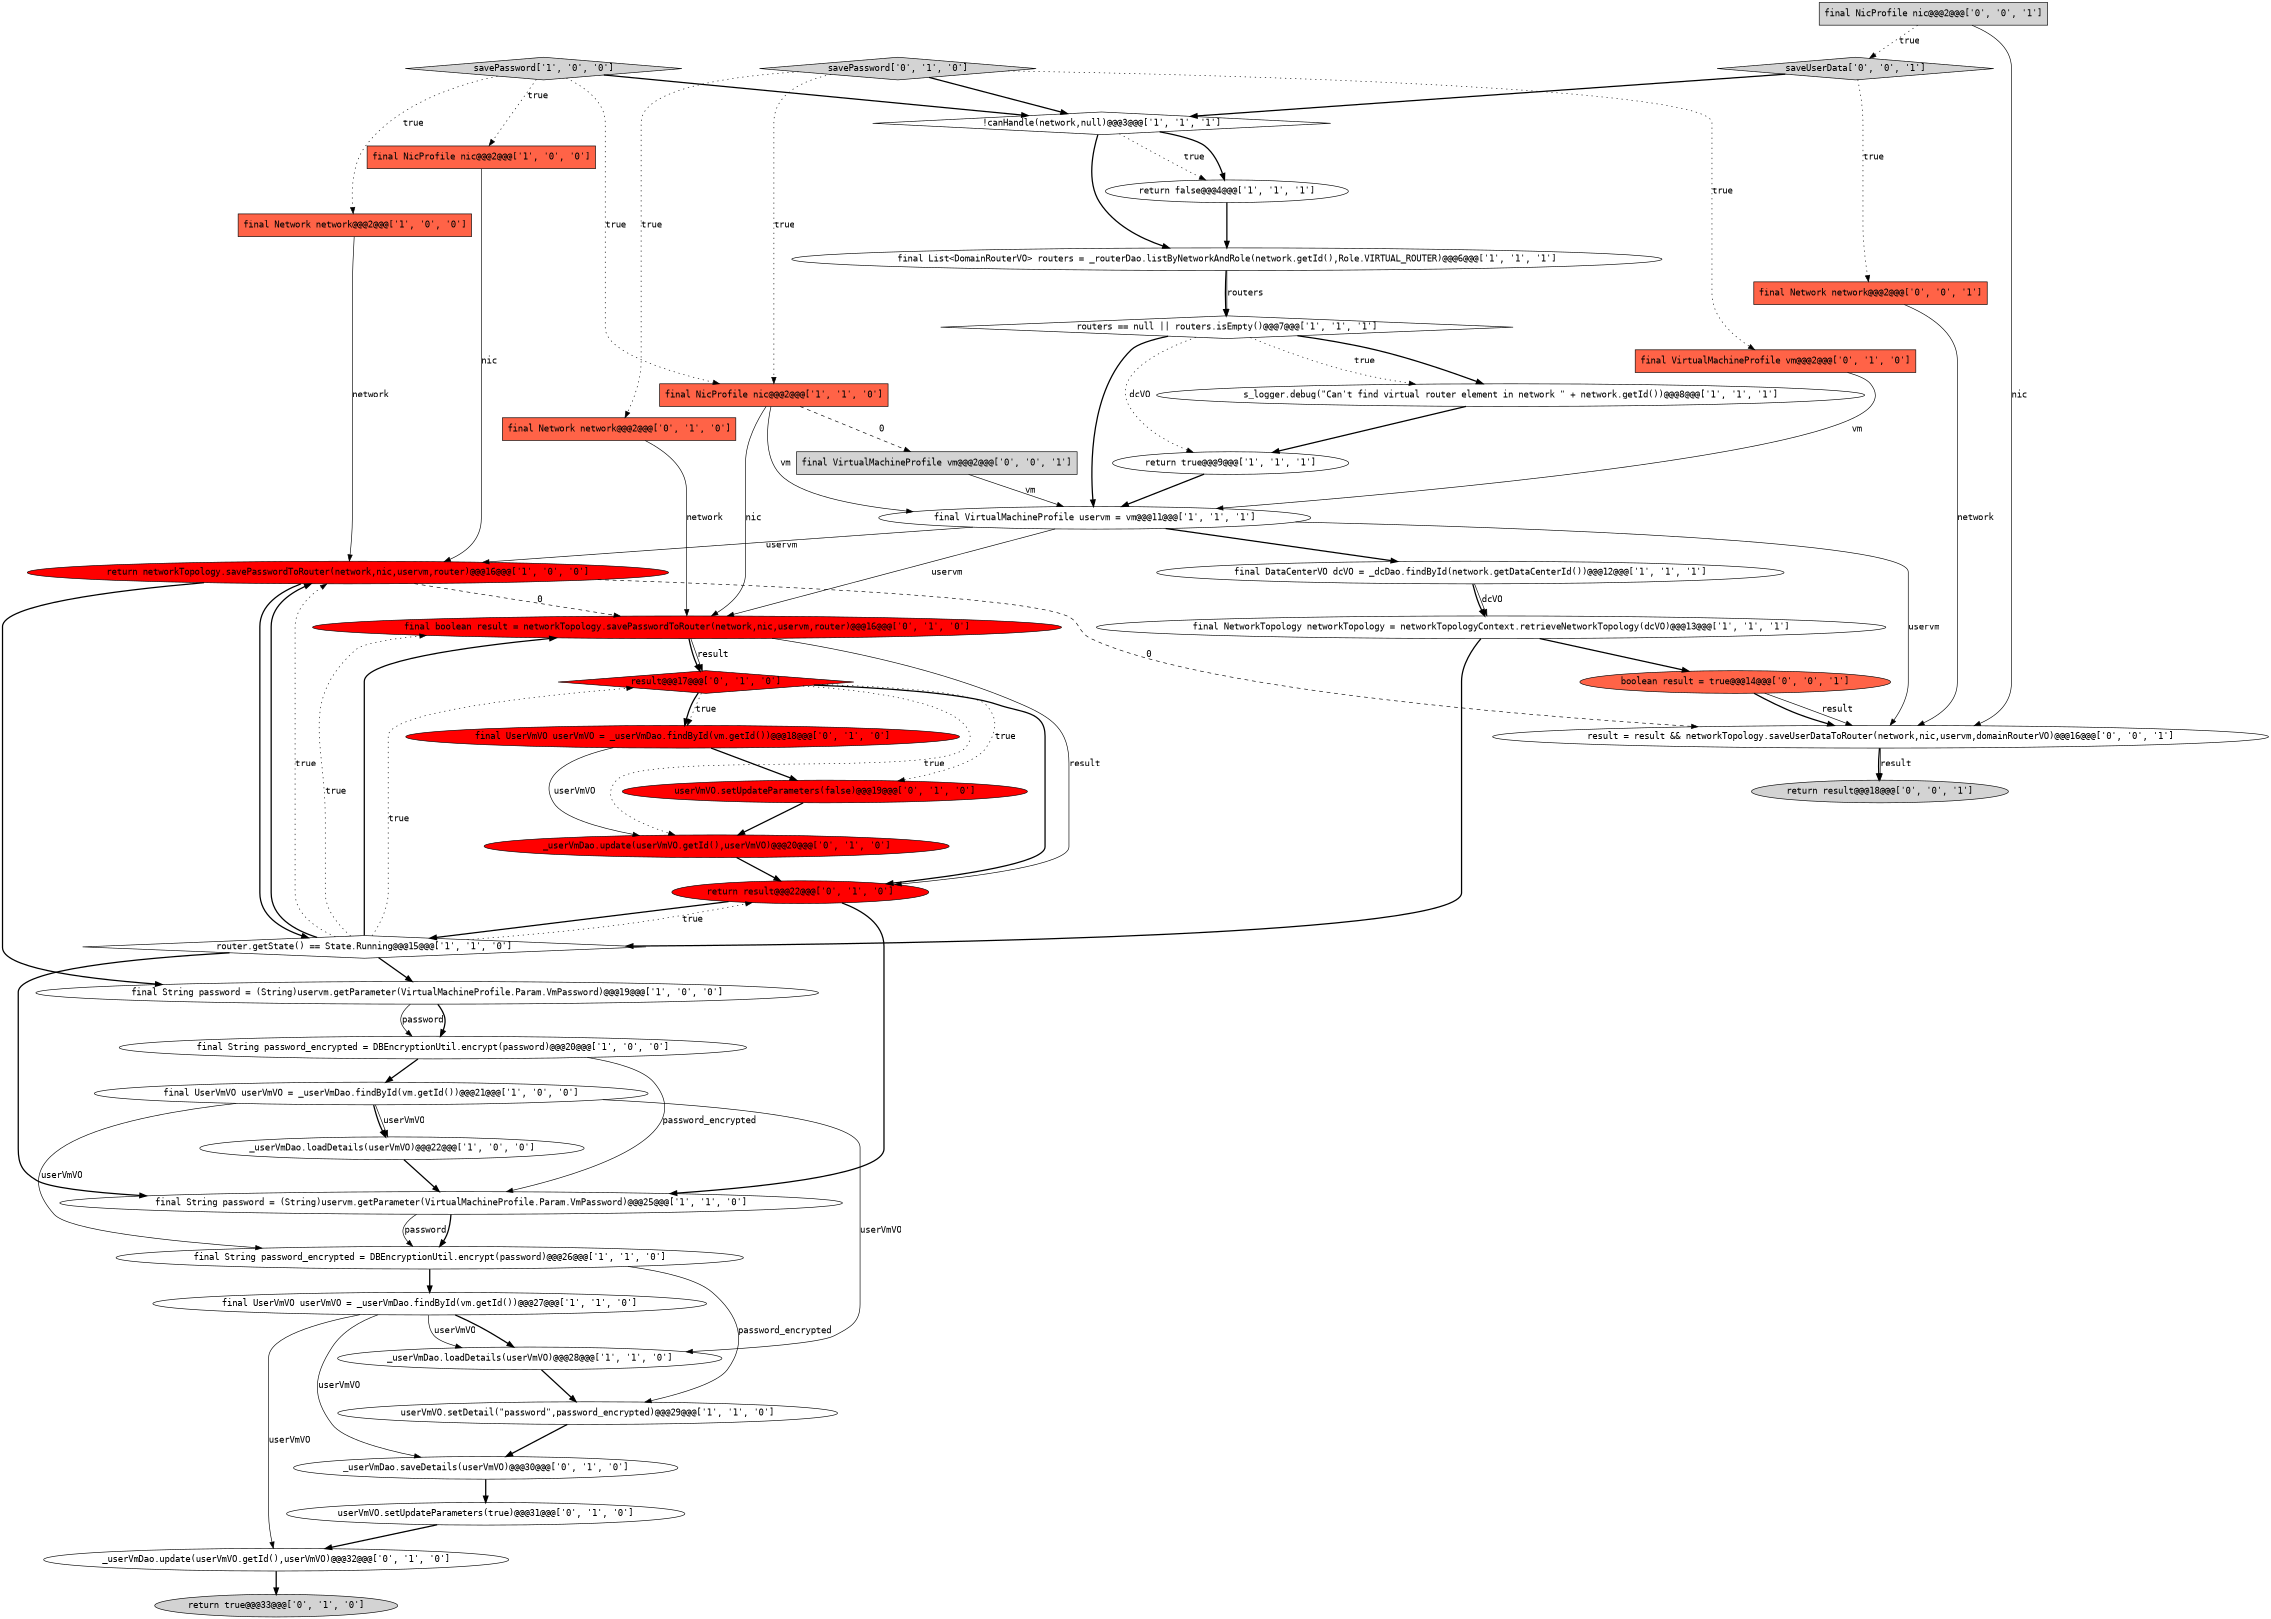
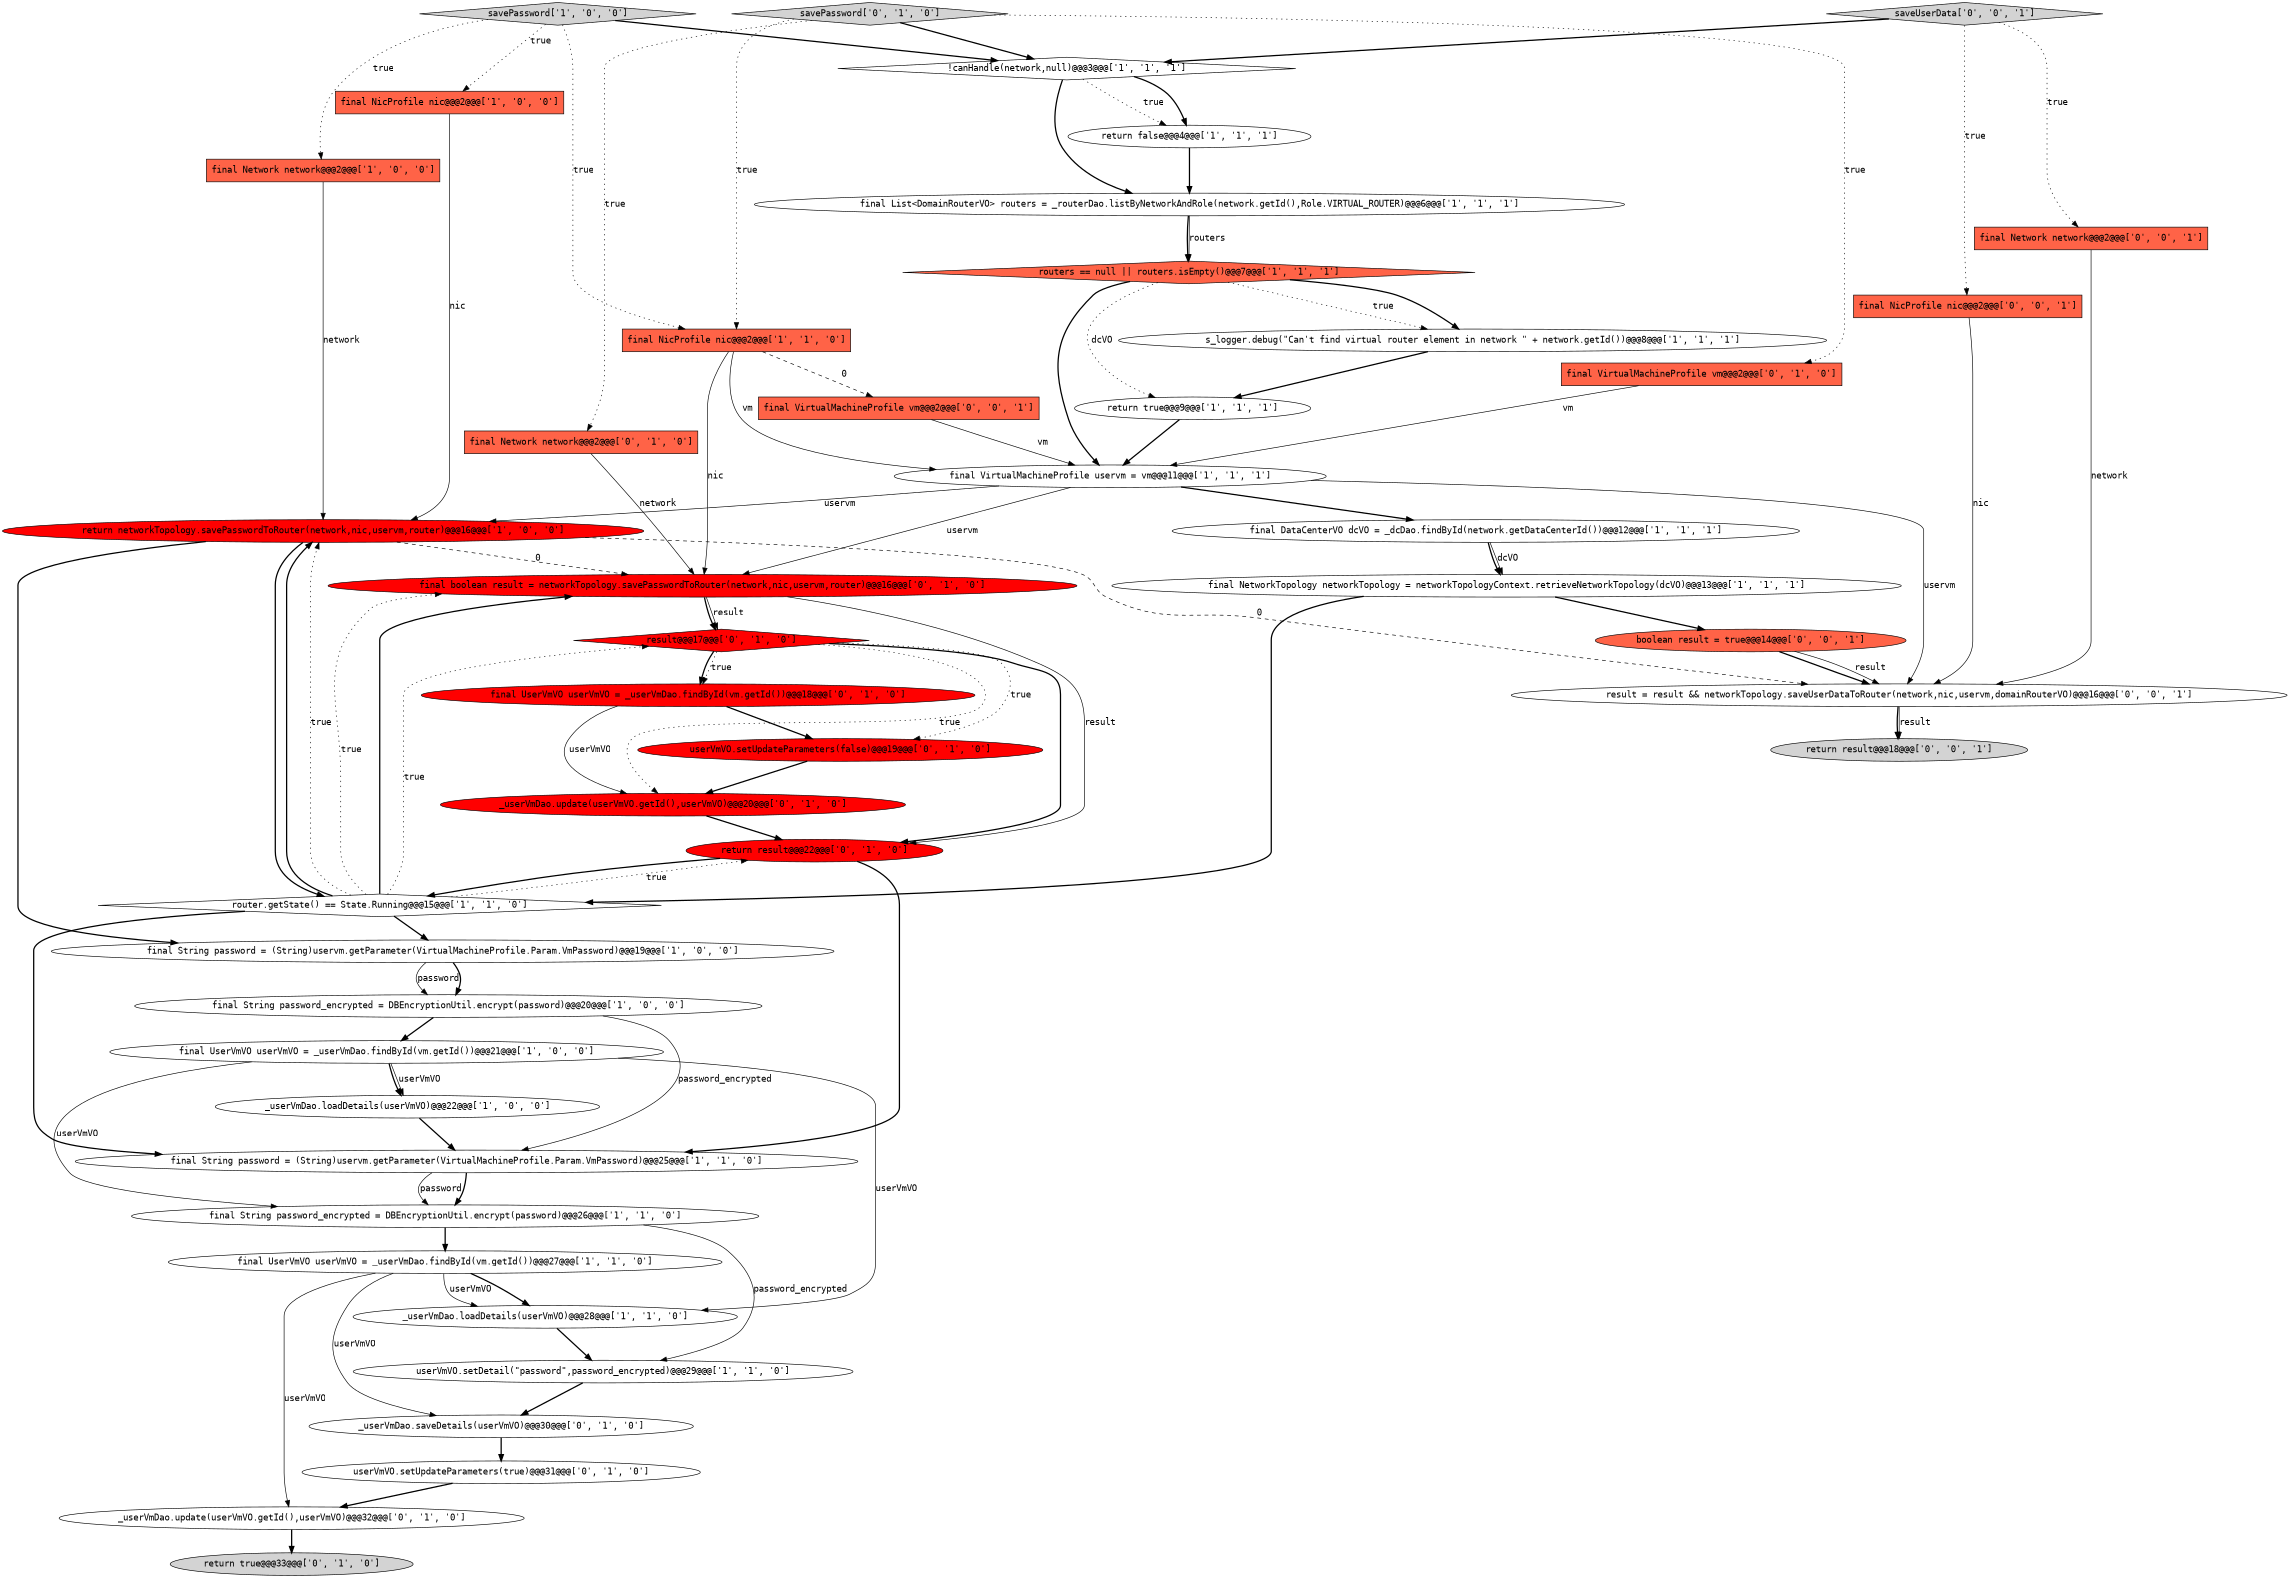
node "final NicProfile nic@@@2@@@['0', '0', '1']": fillcolor lightgray -> tomato
edge "final NicProfile nic@@@2@@@['0', '0', '1']" -> "saveUserData['0', '0', '1']": reversed
node "routers == null || routers.isEmpty()@@@7@@@['1', '1', '1']": fillcolor white -> tomato
node "final VirtualMachineProfile vm@@@2@@@['0', '0', '1']": fillcolor lightgray -> tomato
